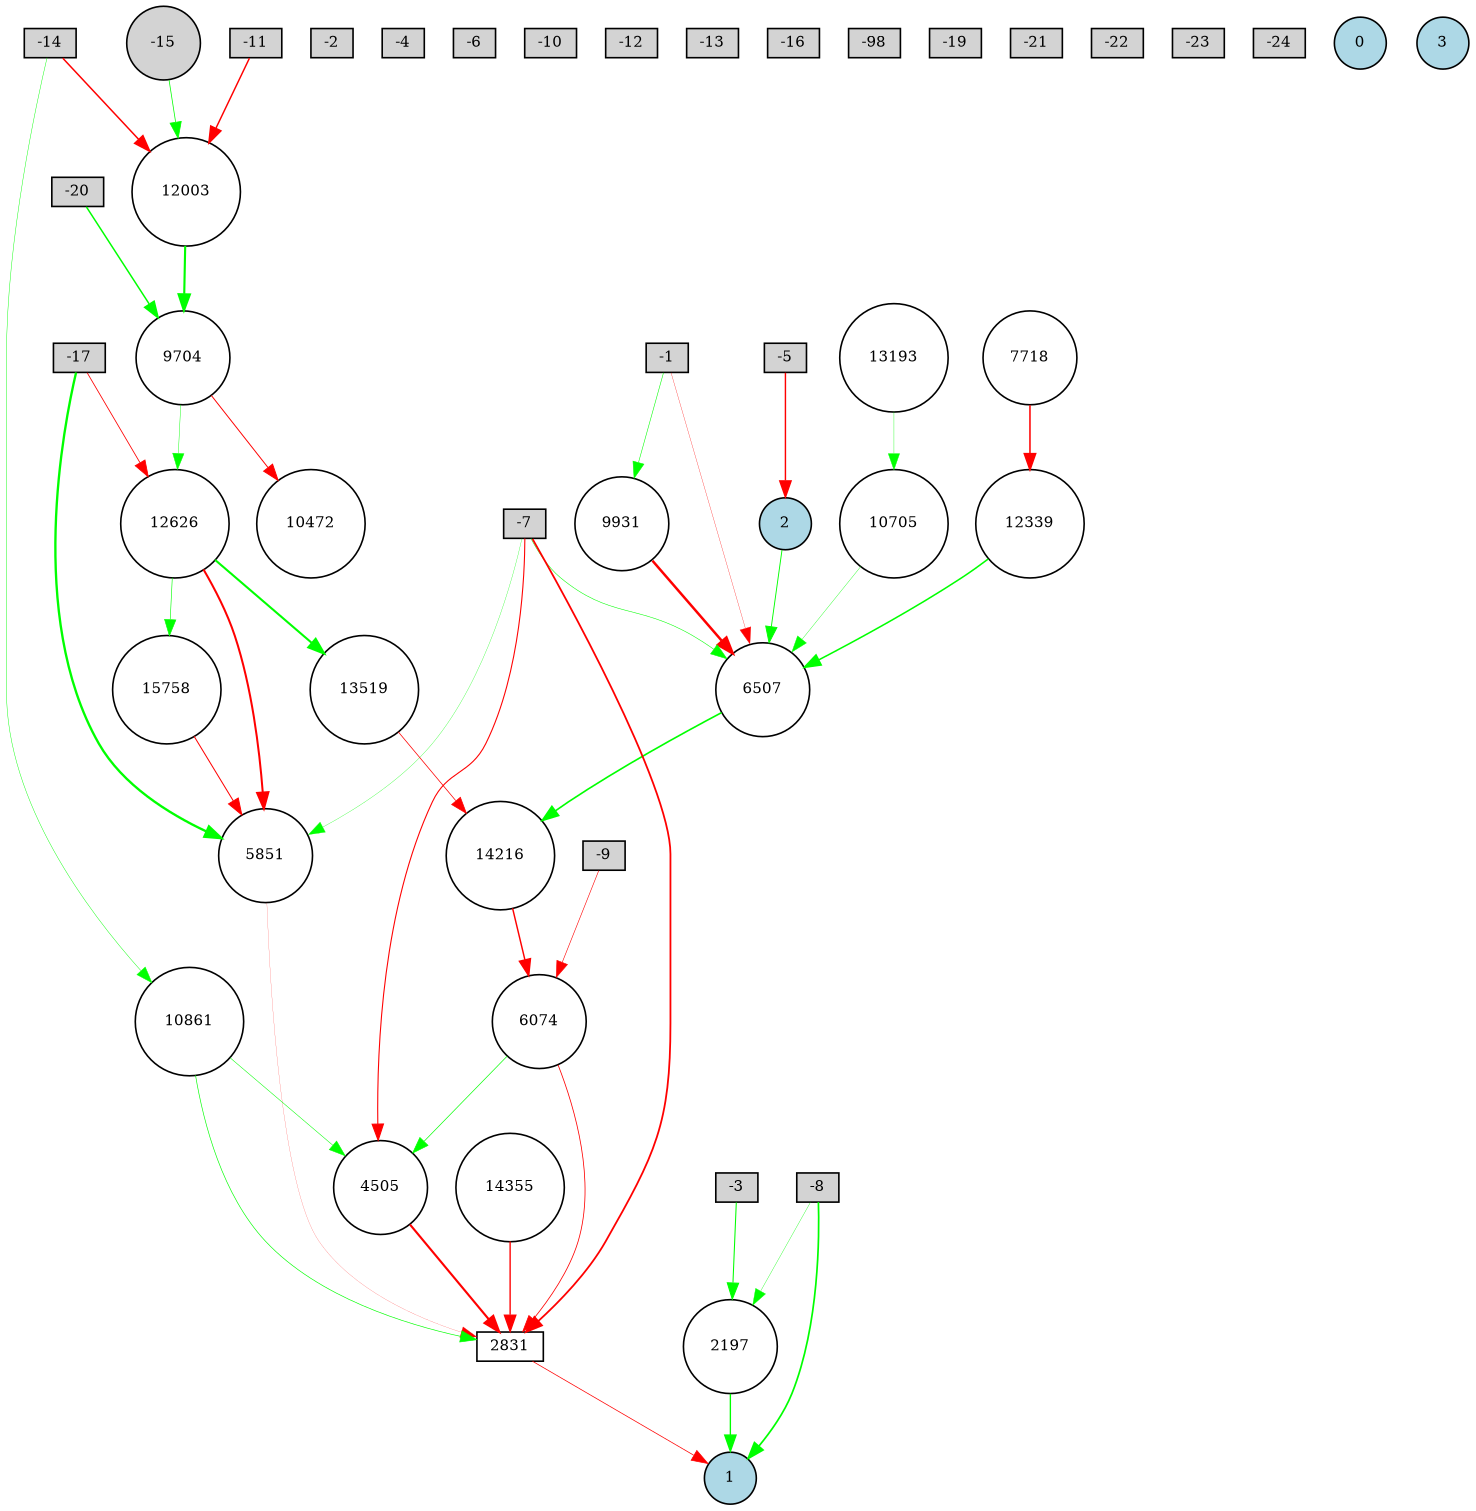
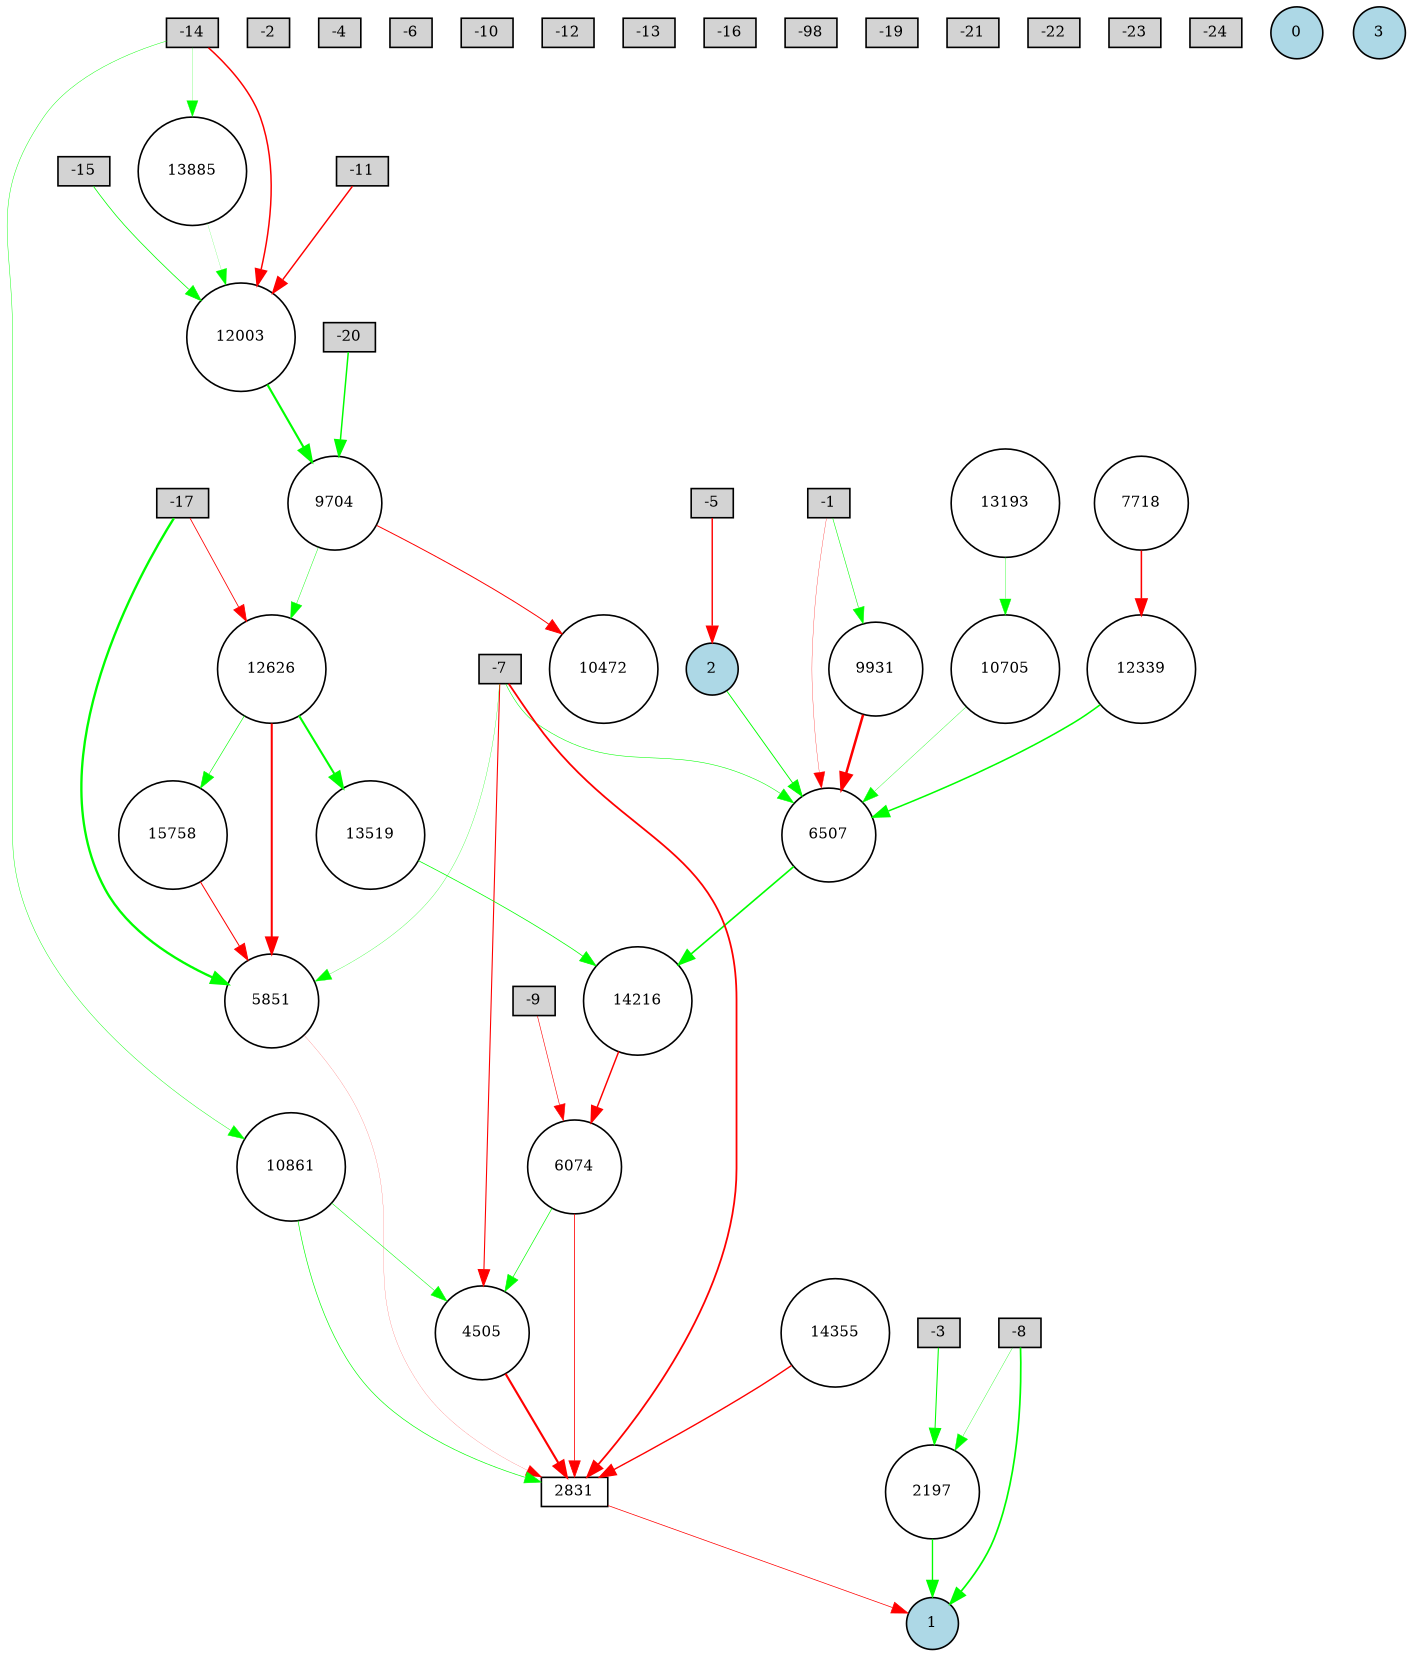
node "-15": shape circle -> box
node "13885": added
edge "13519" -> "14216": color red -> green
